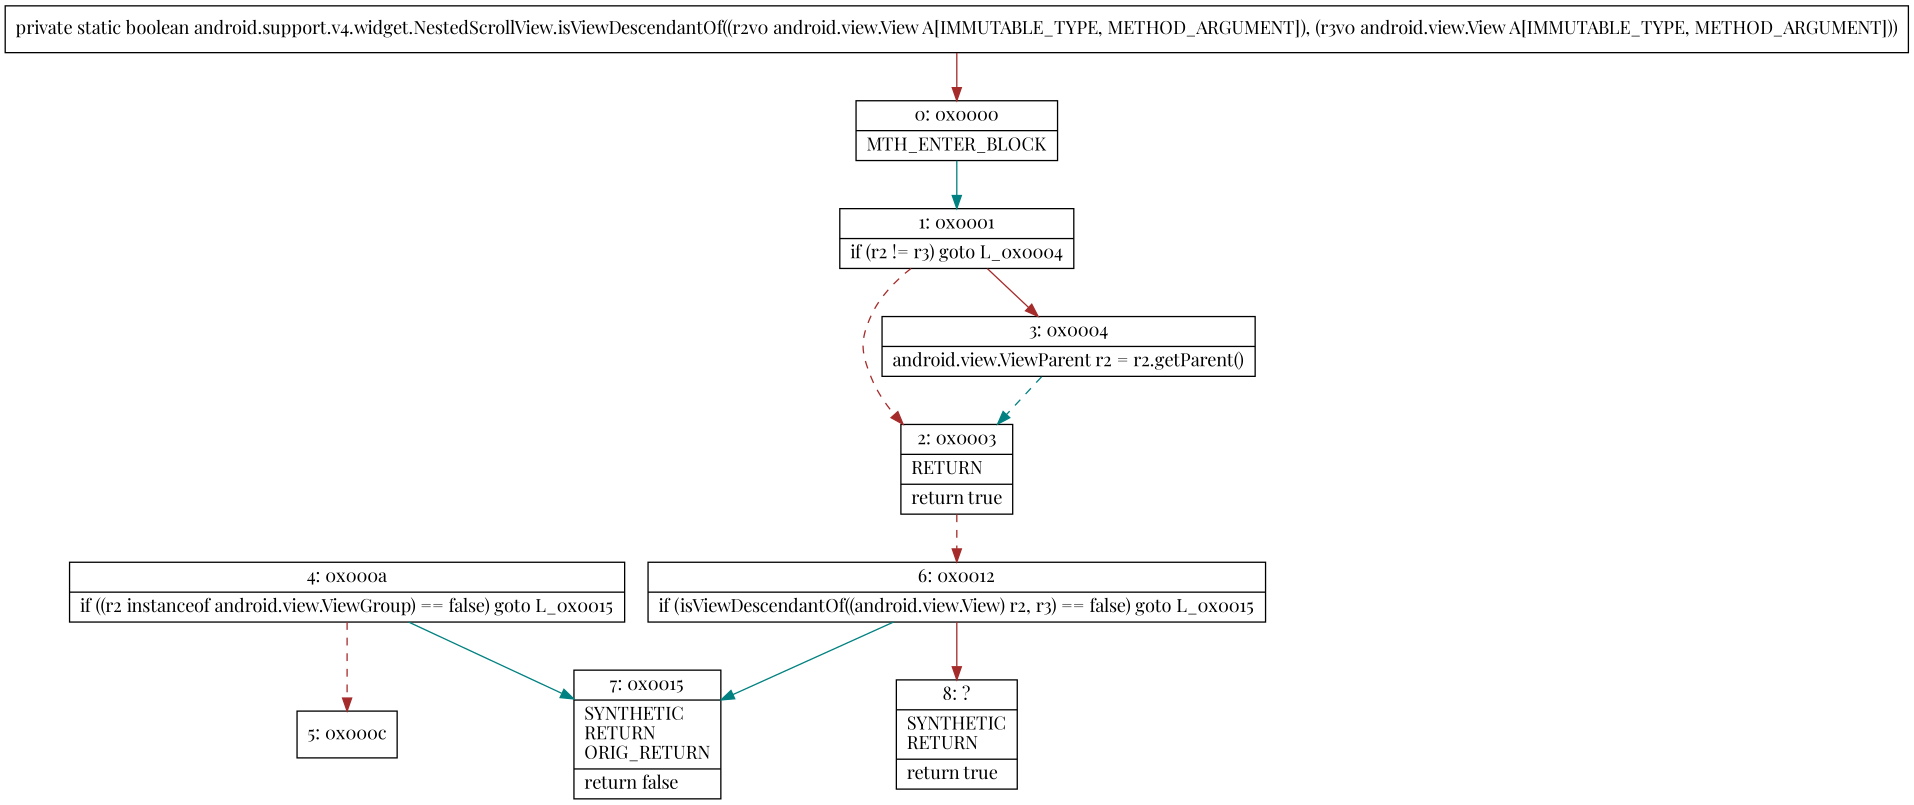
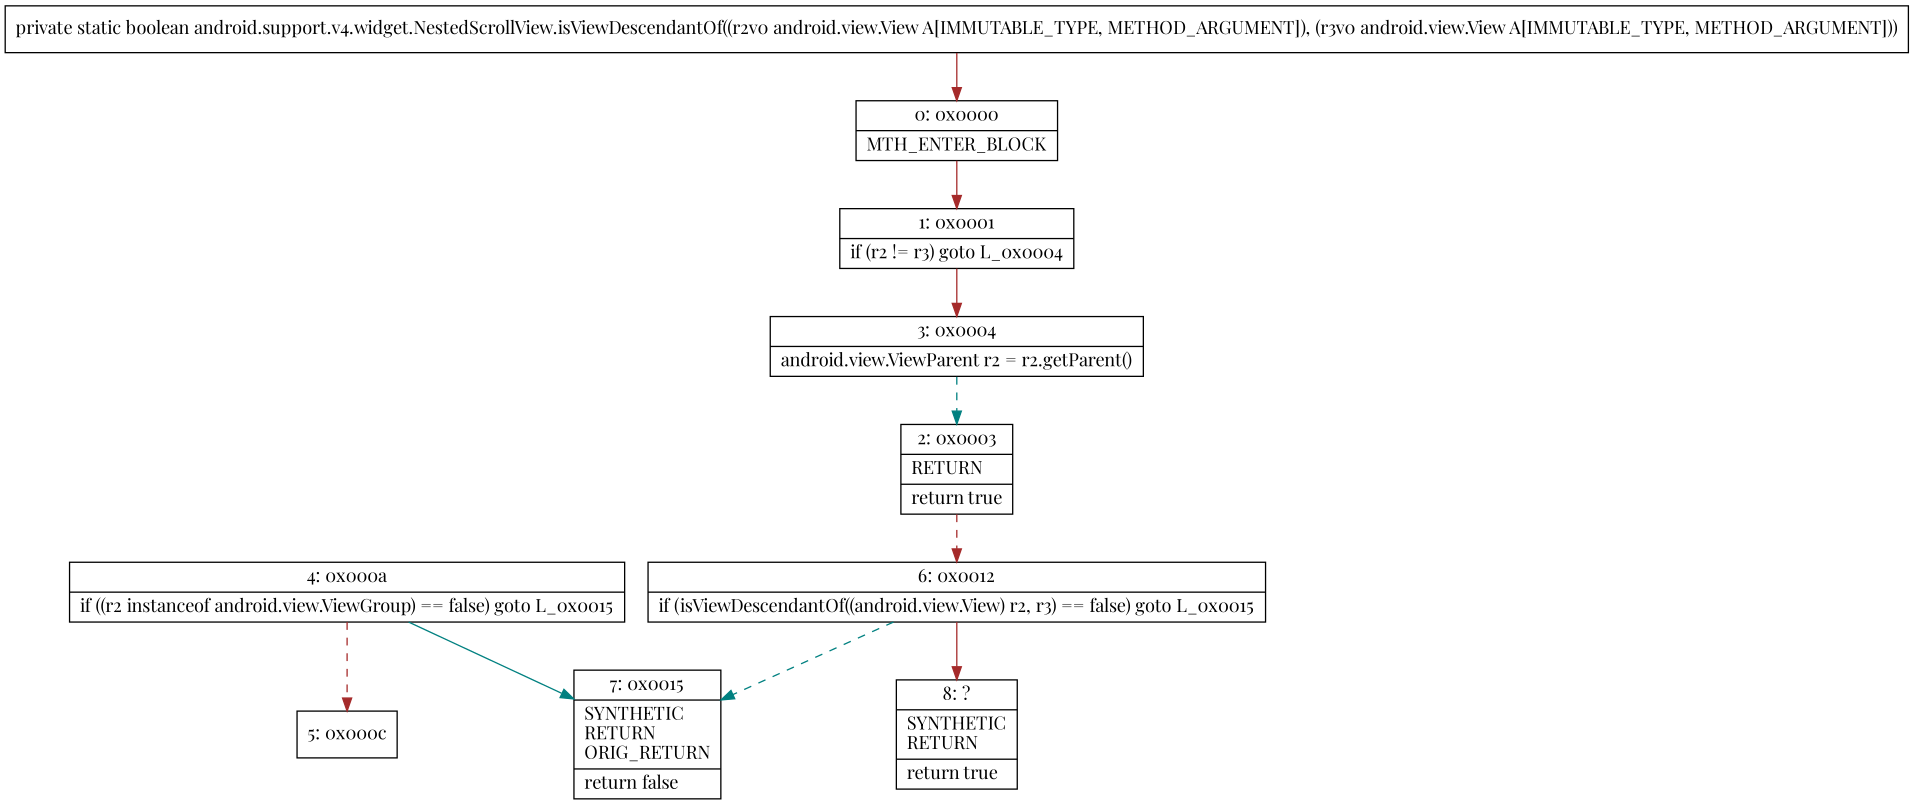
edge "0: 0x0000" -> "1: 0x0001": color teal -> brown
edge "1: 0x0001" -> "2: 0x0003": removed
edge "6: 0x0012" -> "7: 0x0015": style solid -> dashed
